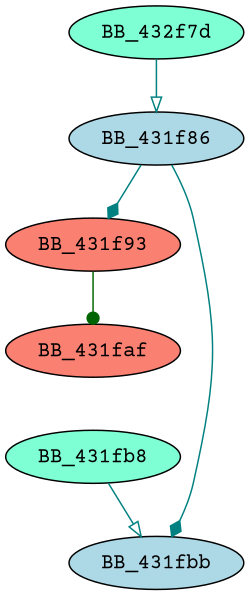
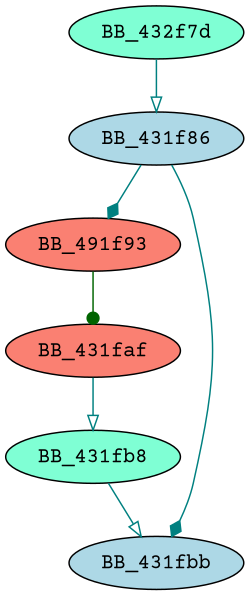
node "BB_431f93": label "BB_431f93" -> "BB_491f93"
edge "BB_431faf" -> "BB_431fb8": added
